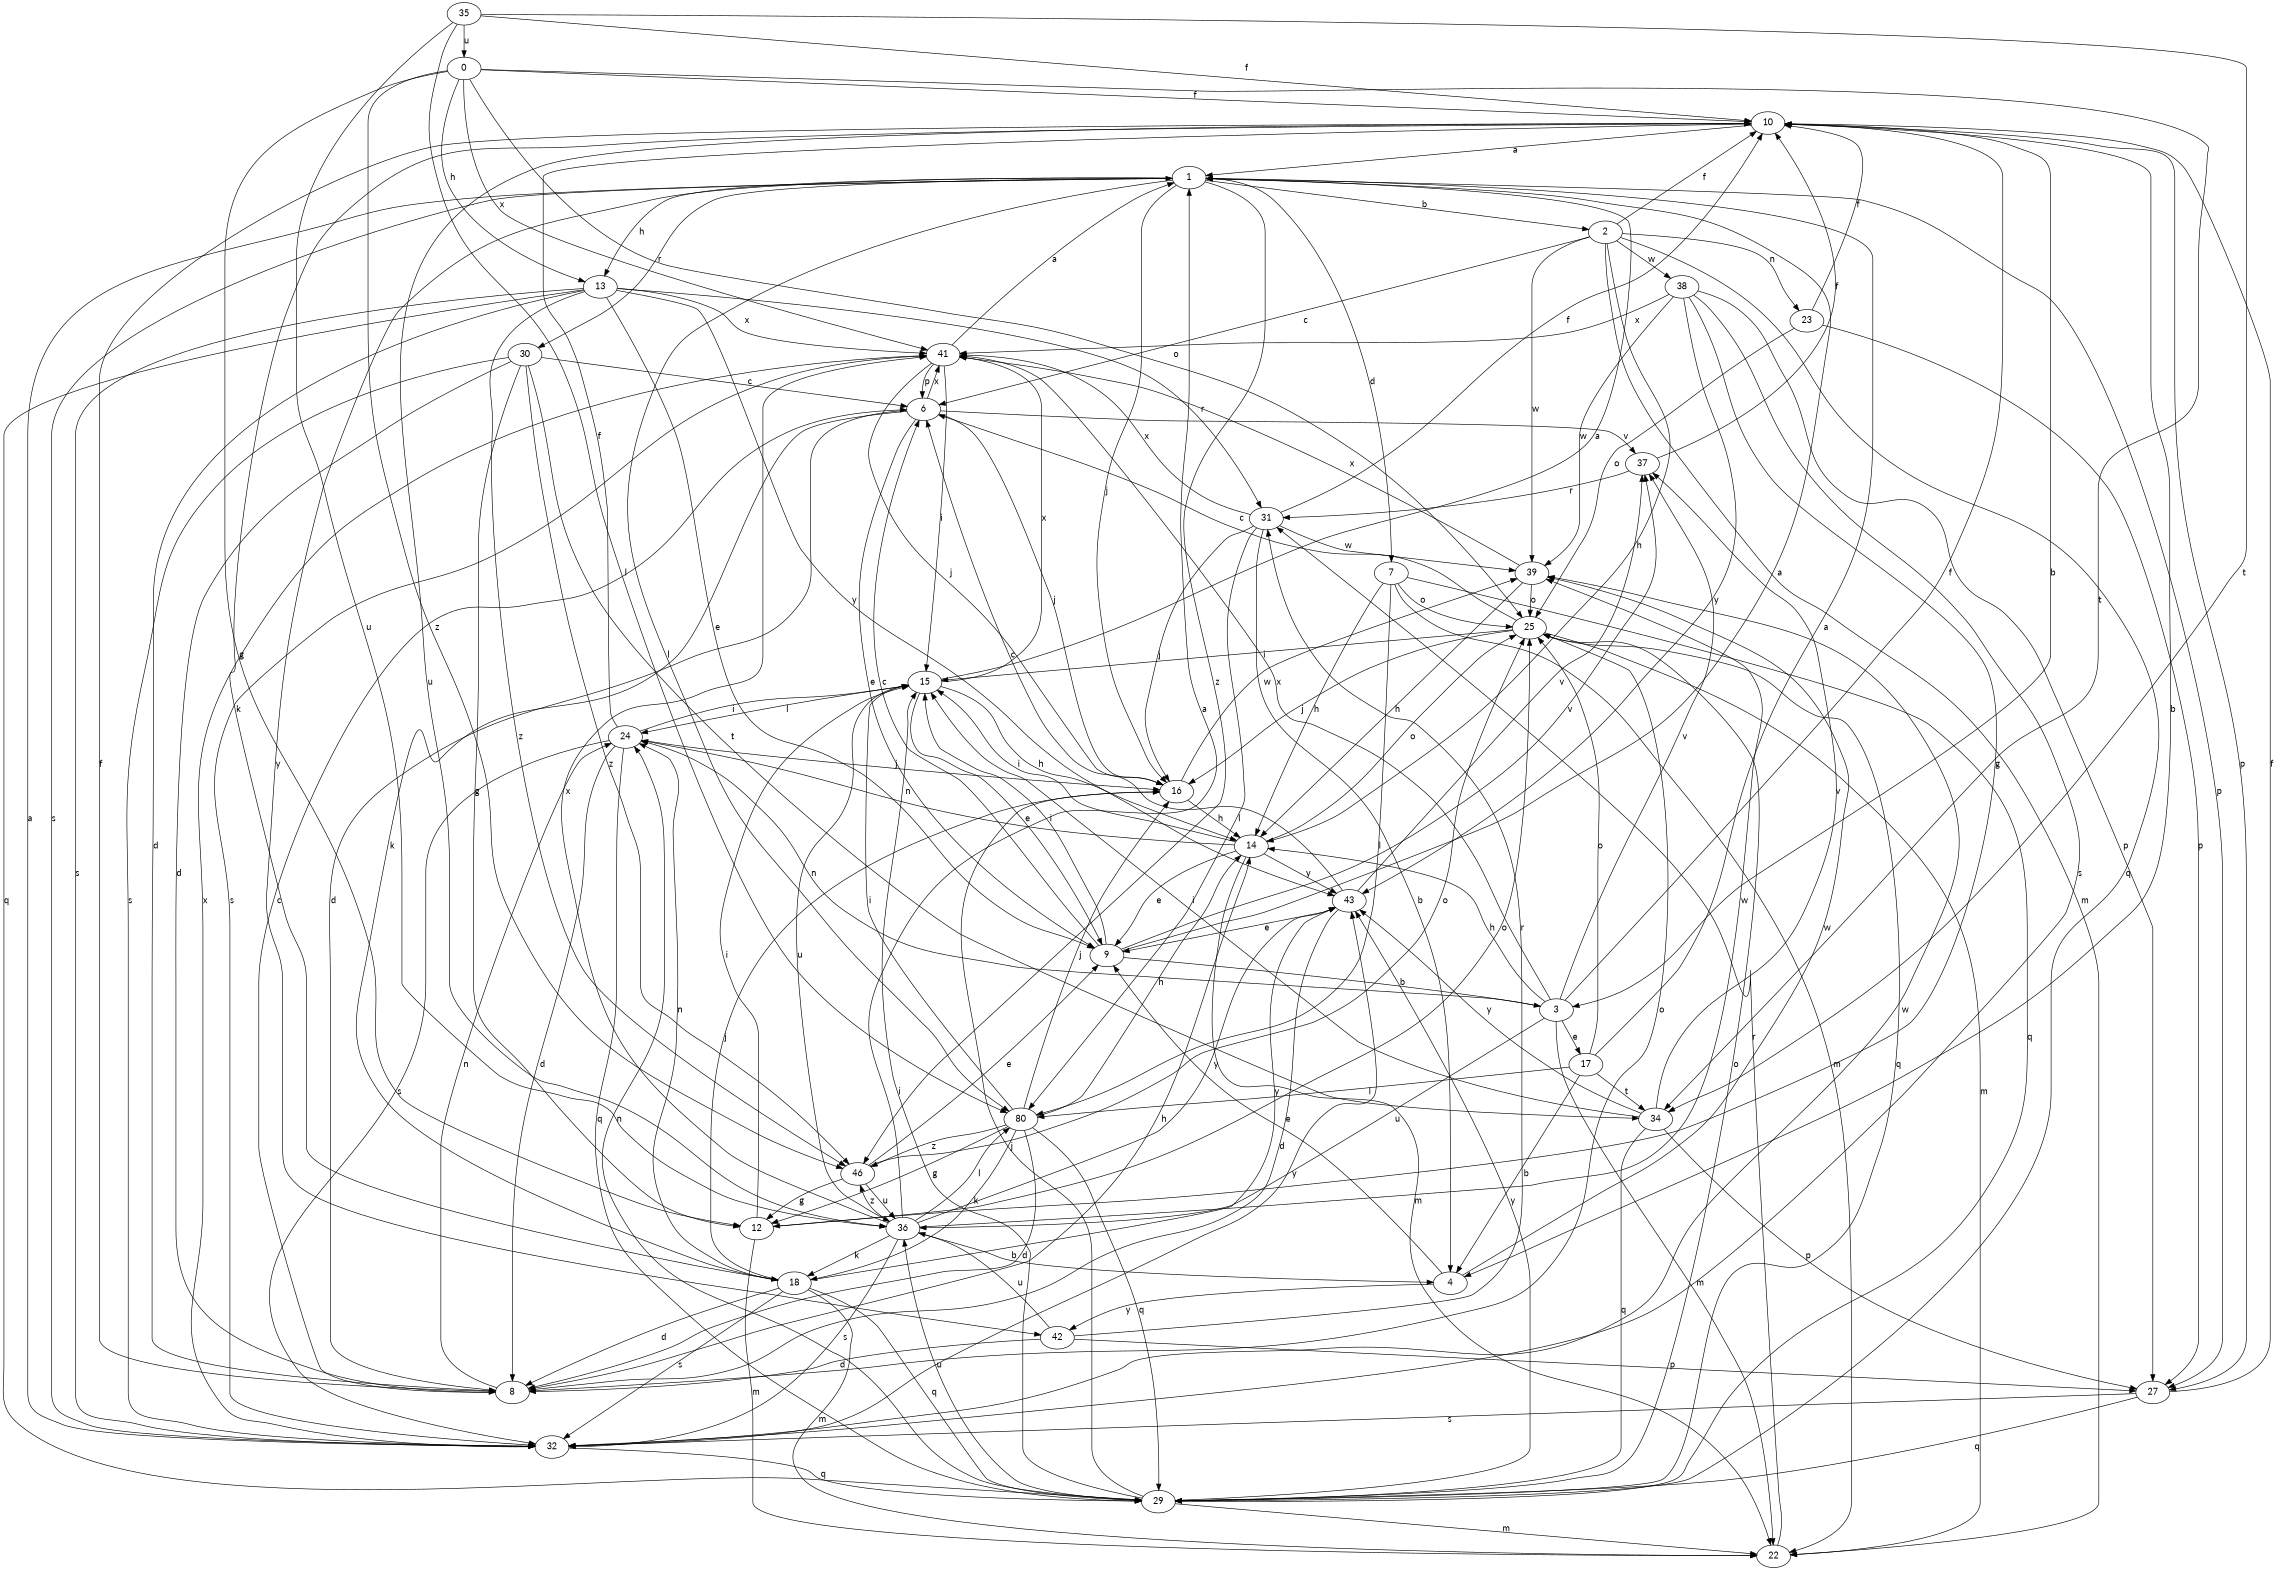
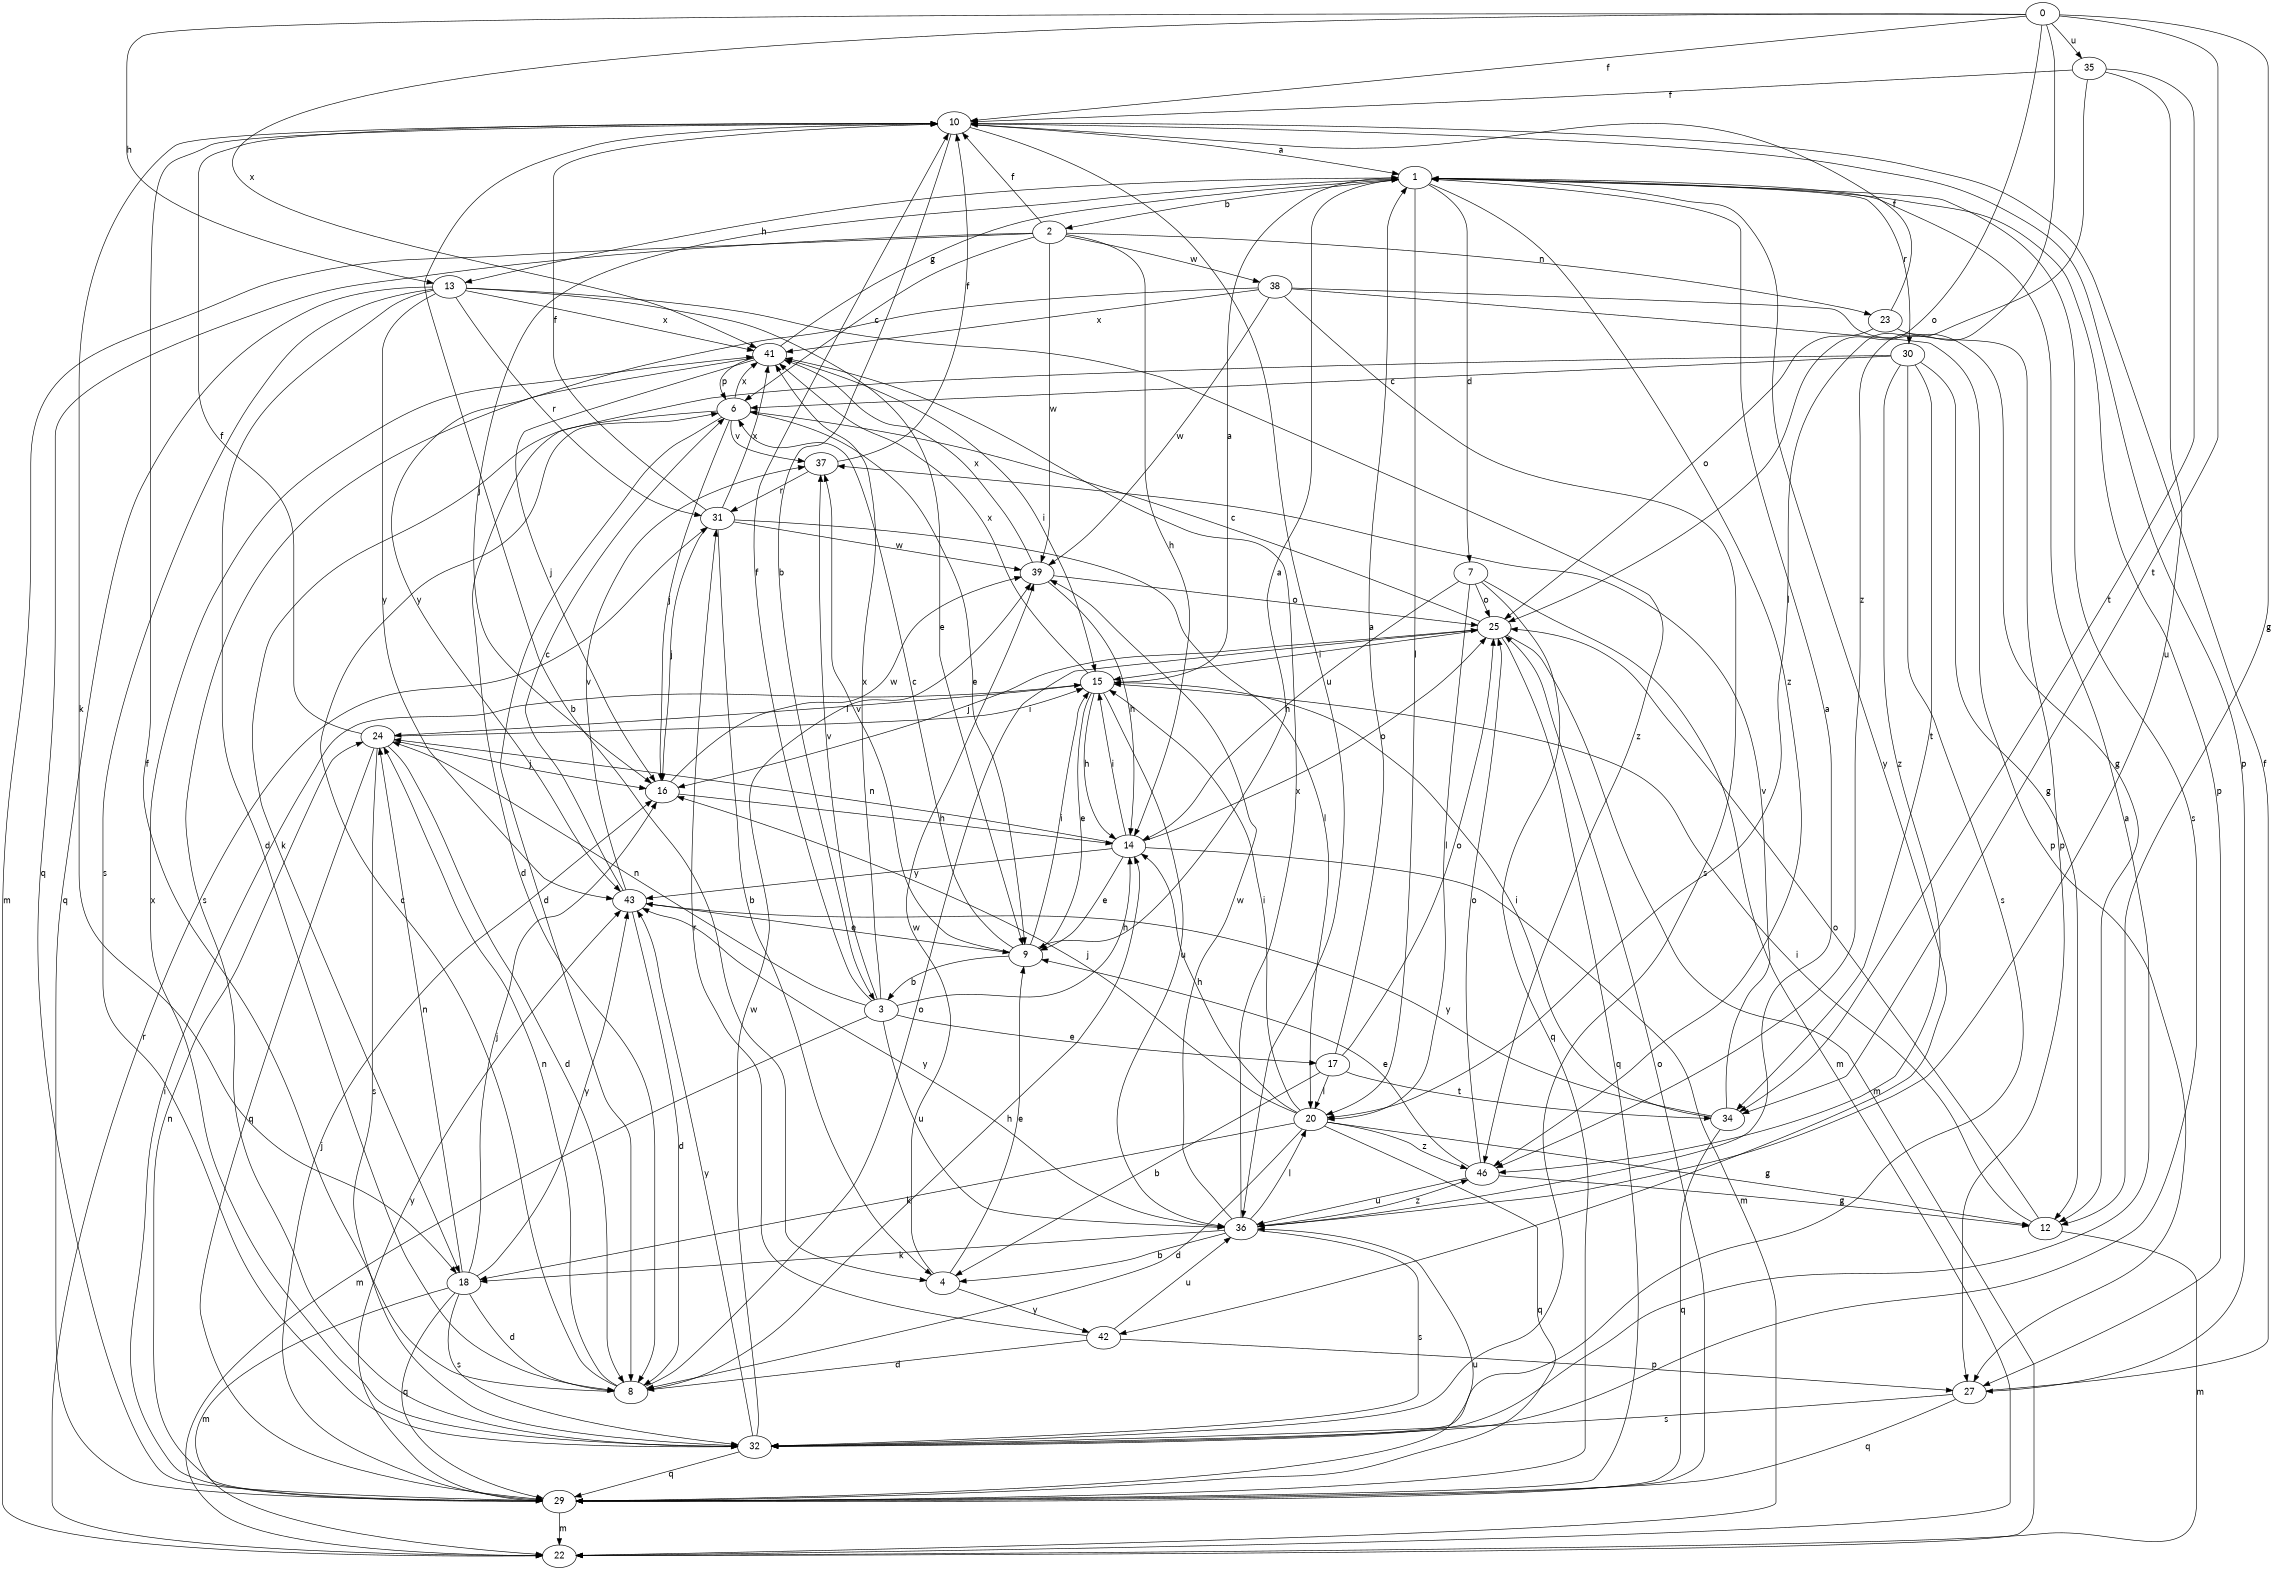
edge "35" -> "0": reversed
edge "41" -> "1": label "a" -> "g"
node "80": label "80" -> "20"
edge "34" -> "27": removed, label "p"
